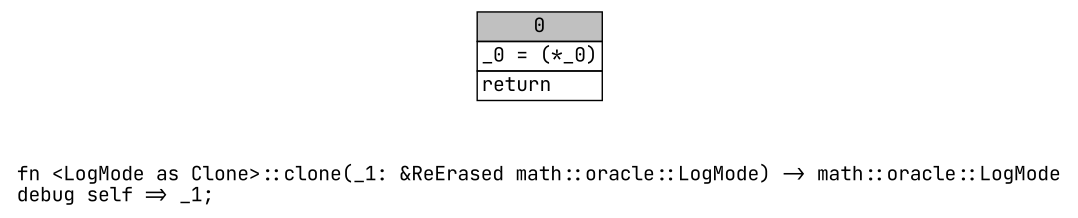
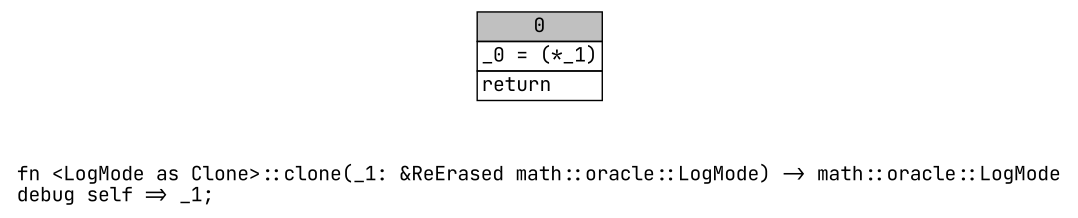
node "0": text "_0 = (*_0)" -> "_0 = (*_1)"
